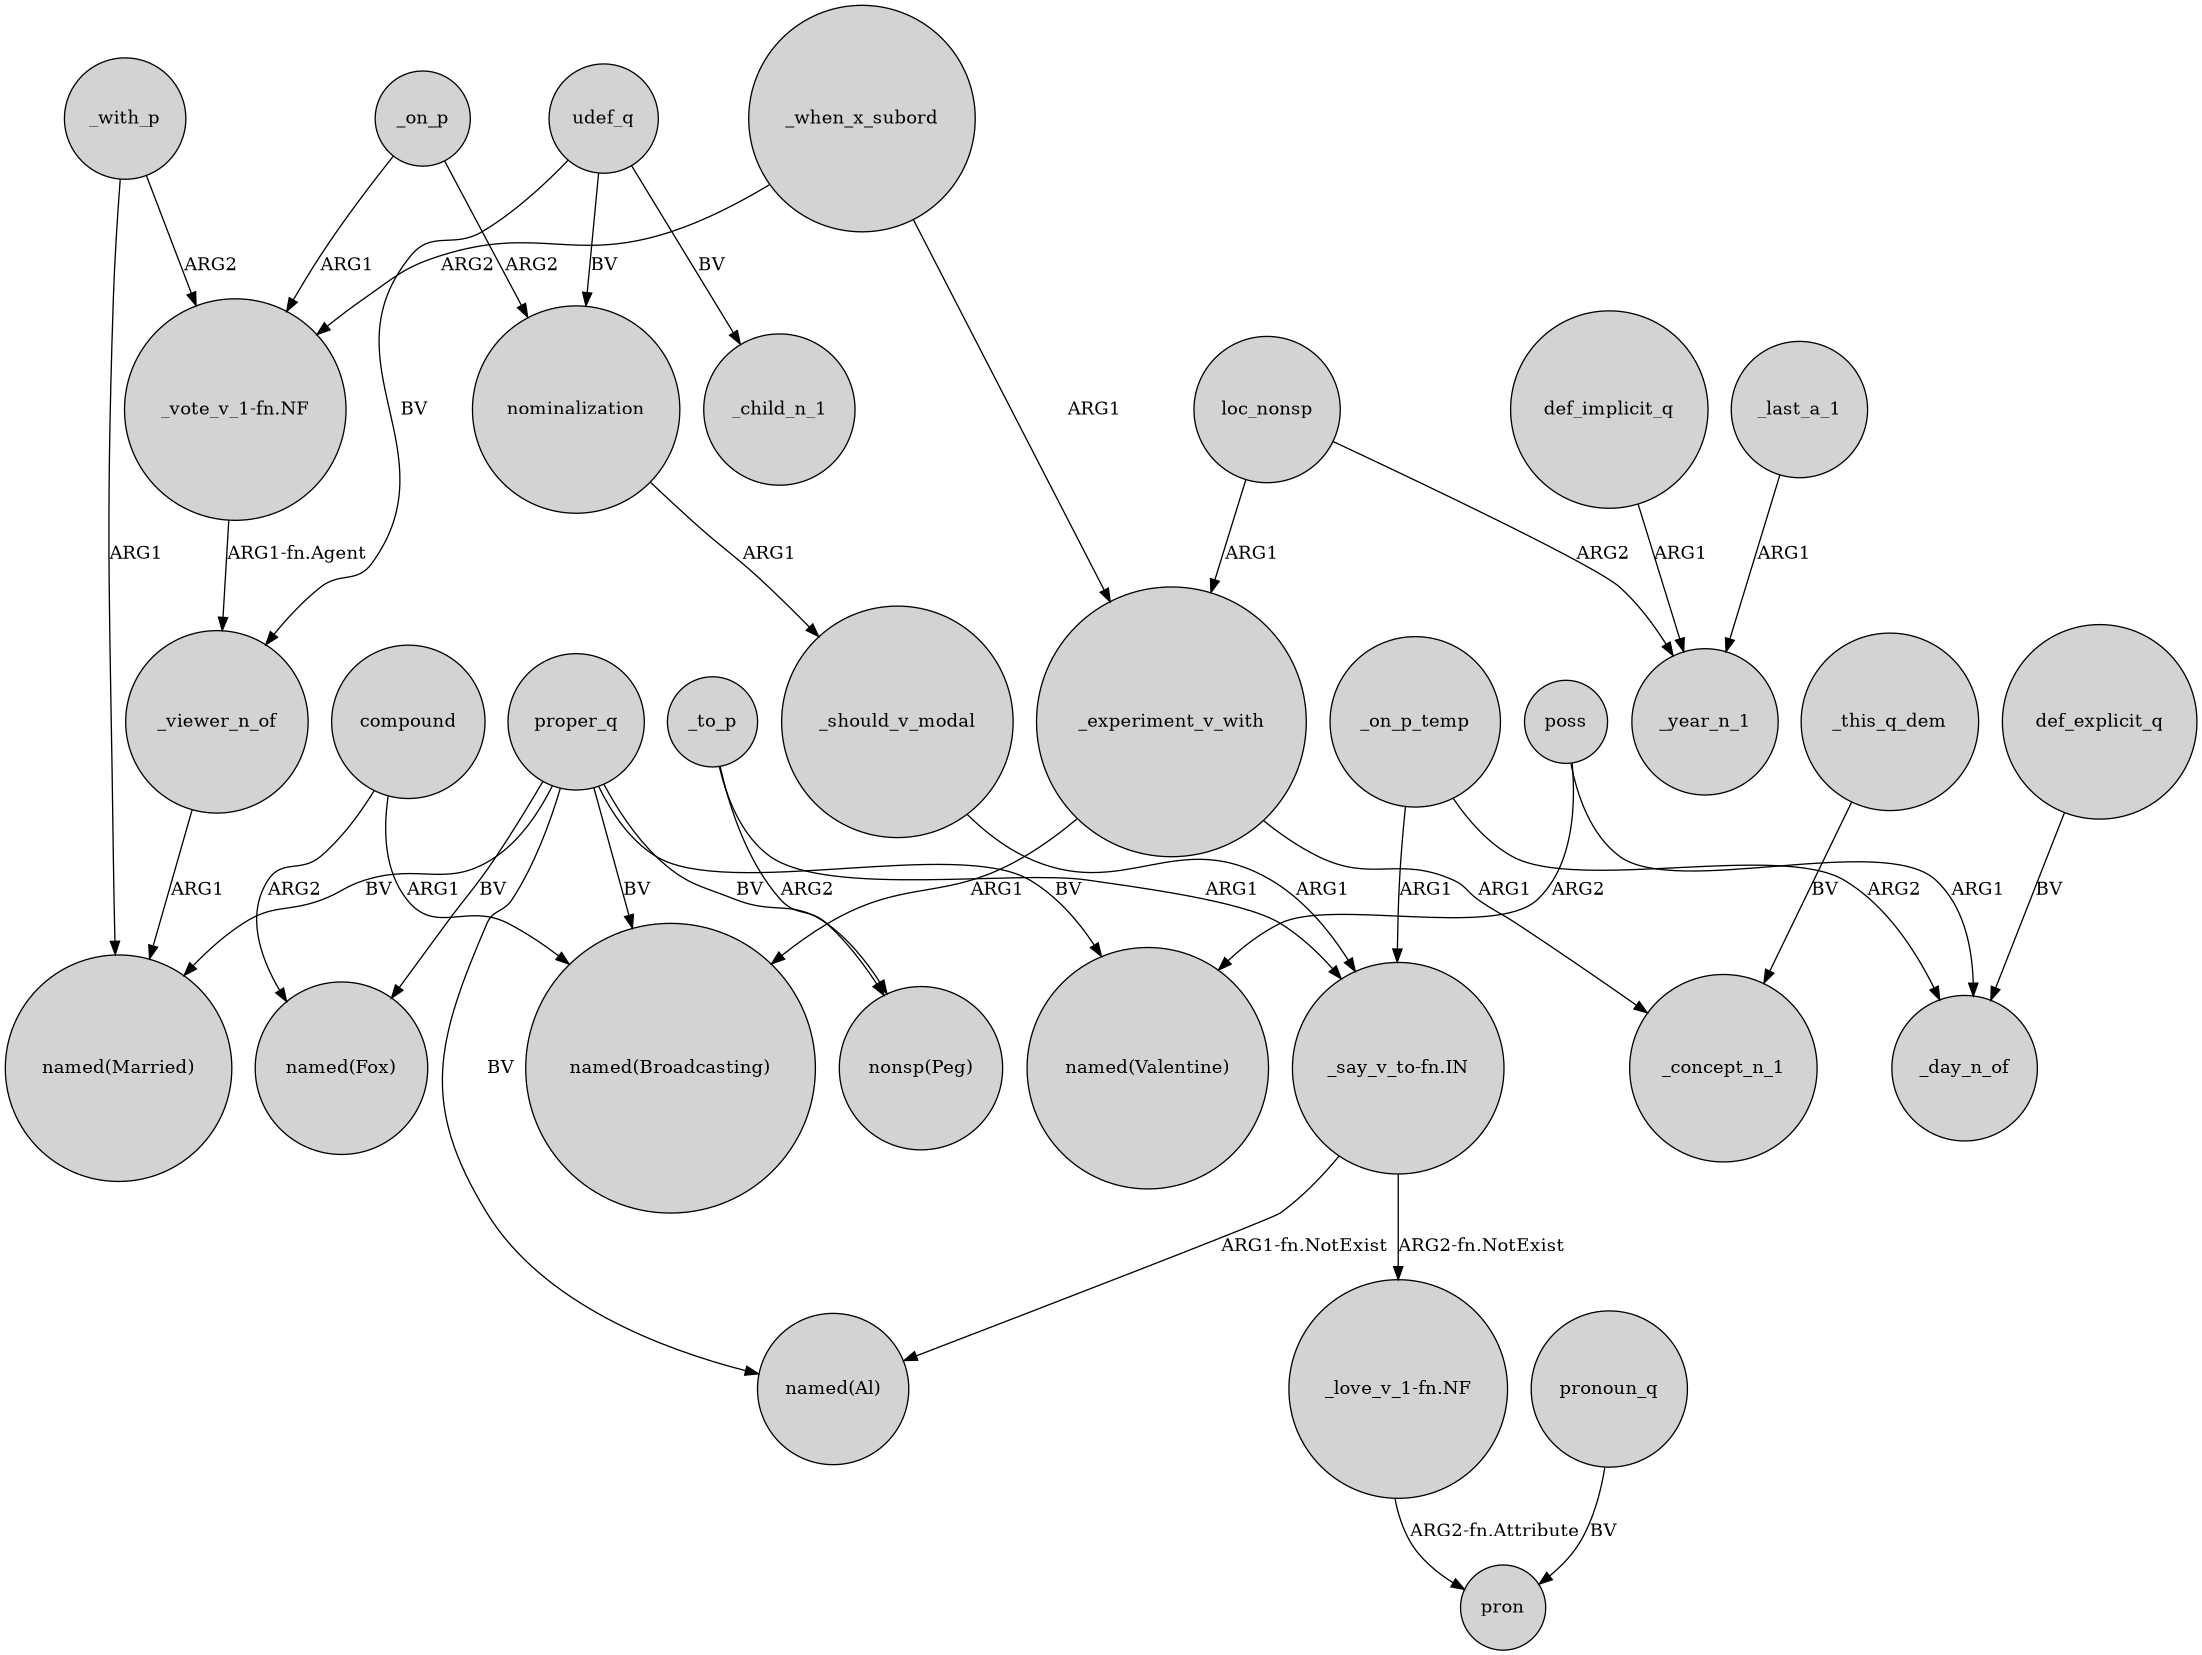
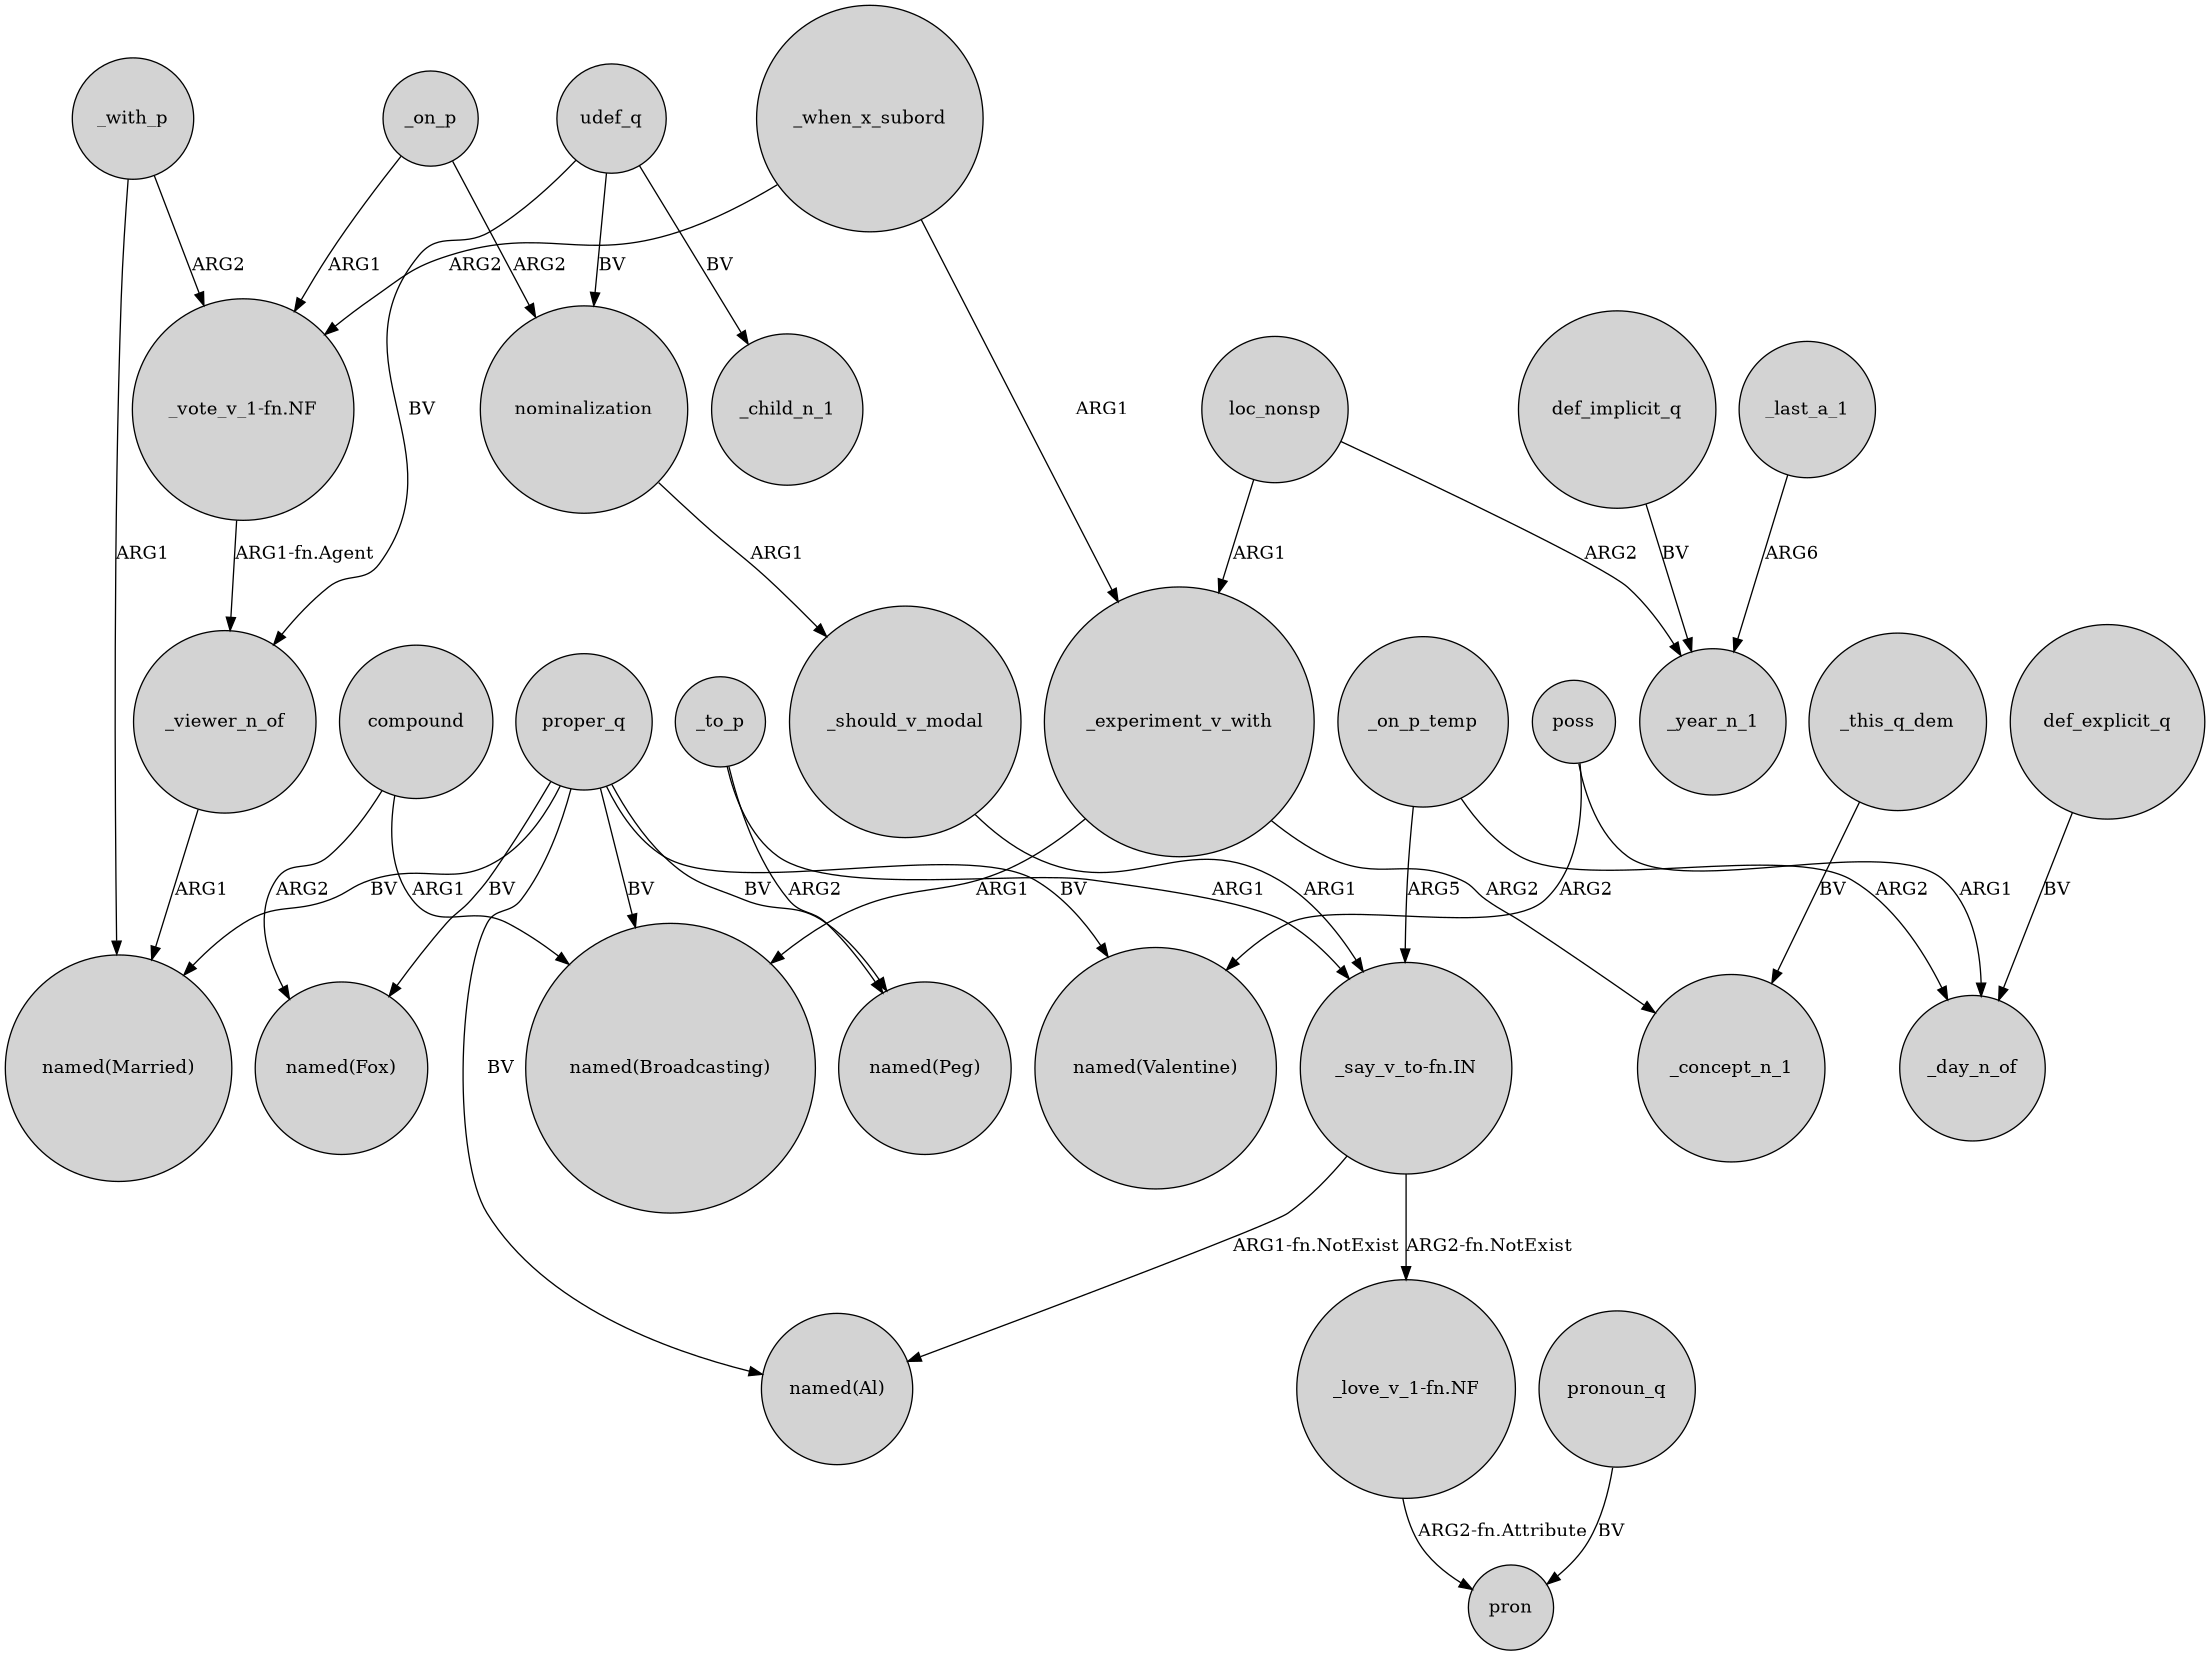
edge "def_implicit_q" -> "_year_n_1": label "ARG1" -> "BV"
edge "_last_a_1" -> "_year_n_1": label "ARG1" -> "ARG6"
edge "_on_p_temp" -> "_say_v_to-fn.IN": label "ARG1" -> "ARG5"
edge "_experiment_v_with" -> "_concept_n_1": label "ARG1" -> "ARG2"
node "nonsp(Peg)": label "nonsp(Peg)" -> "named(Peg)"
